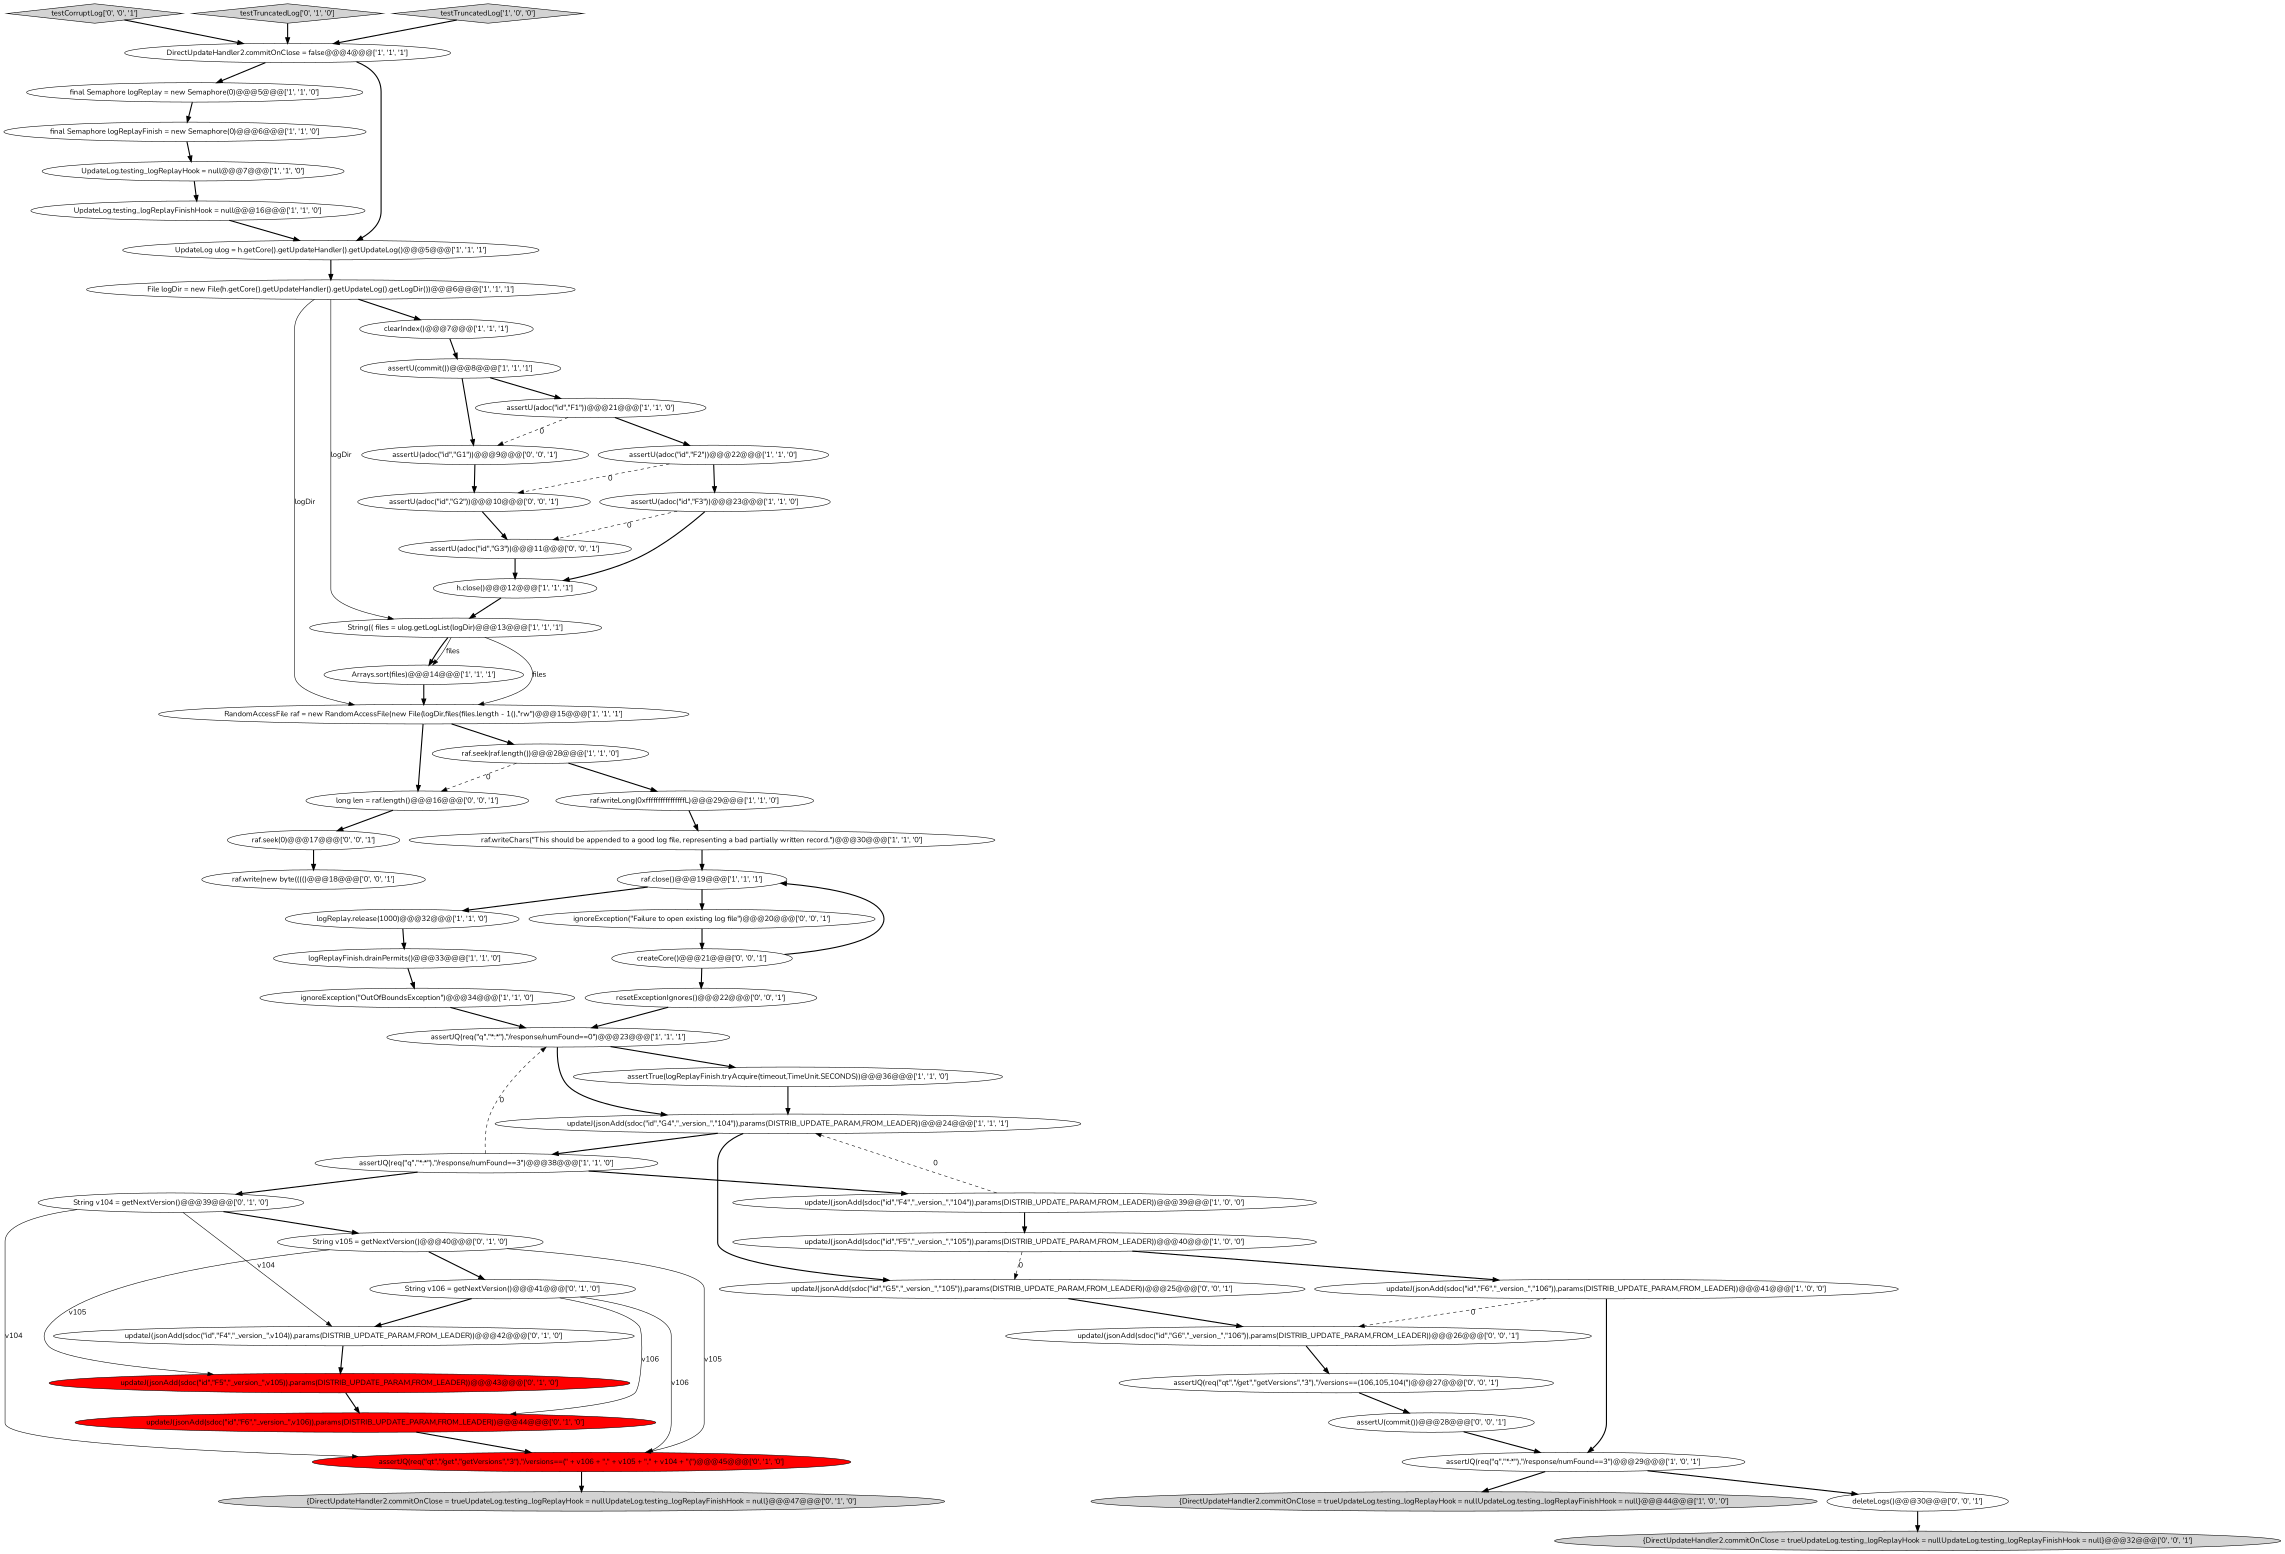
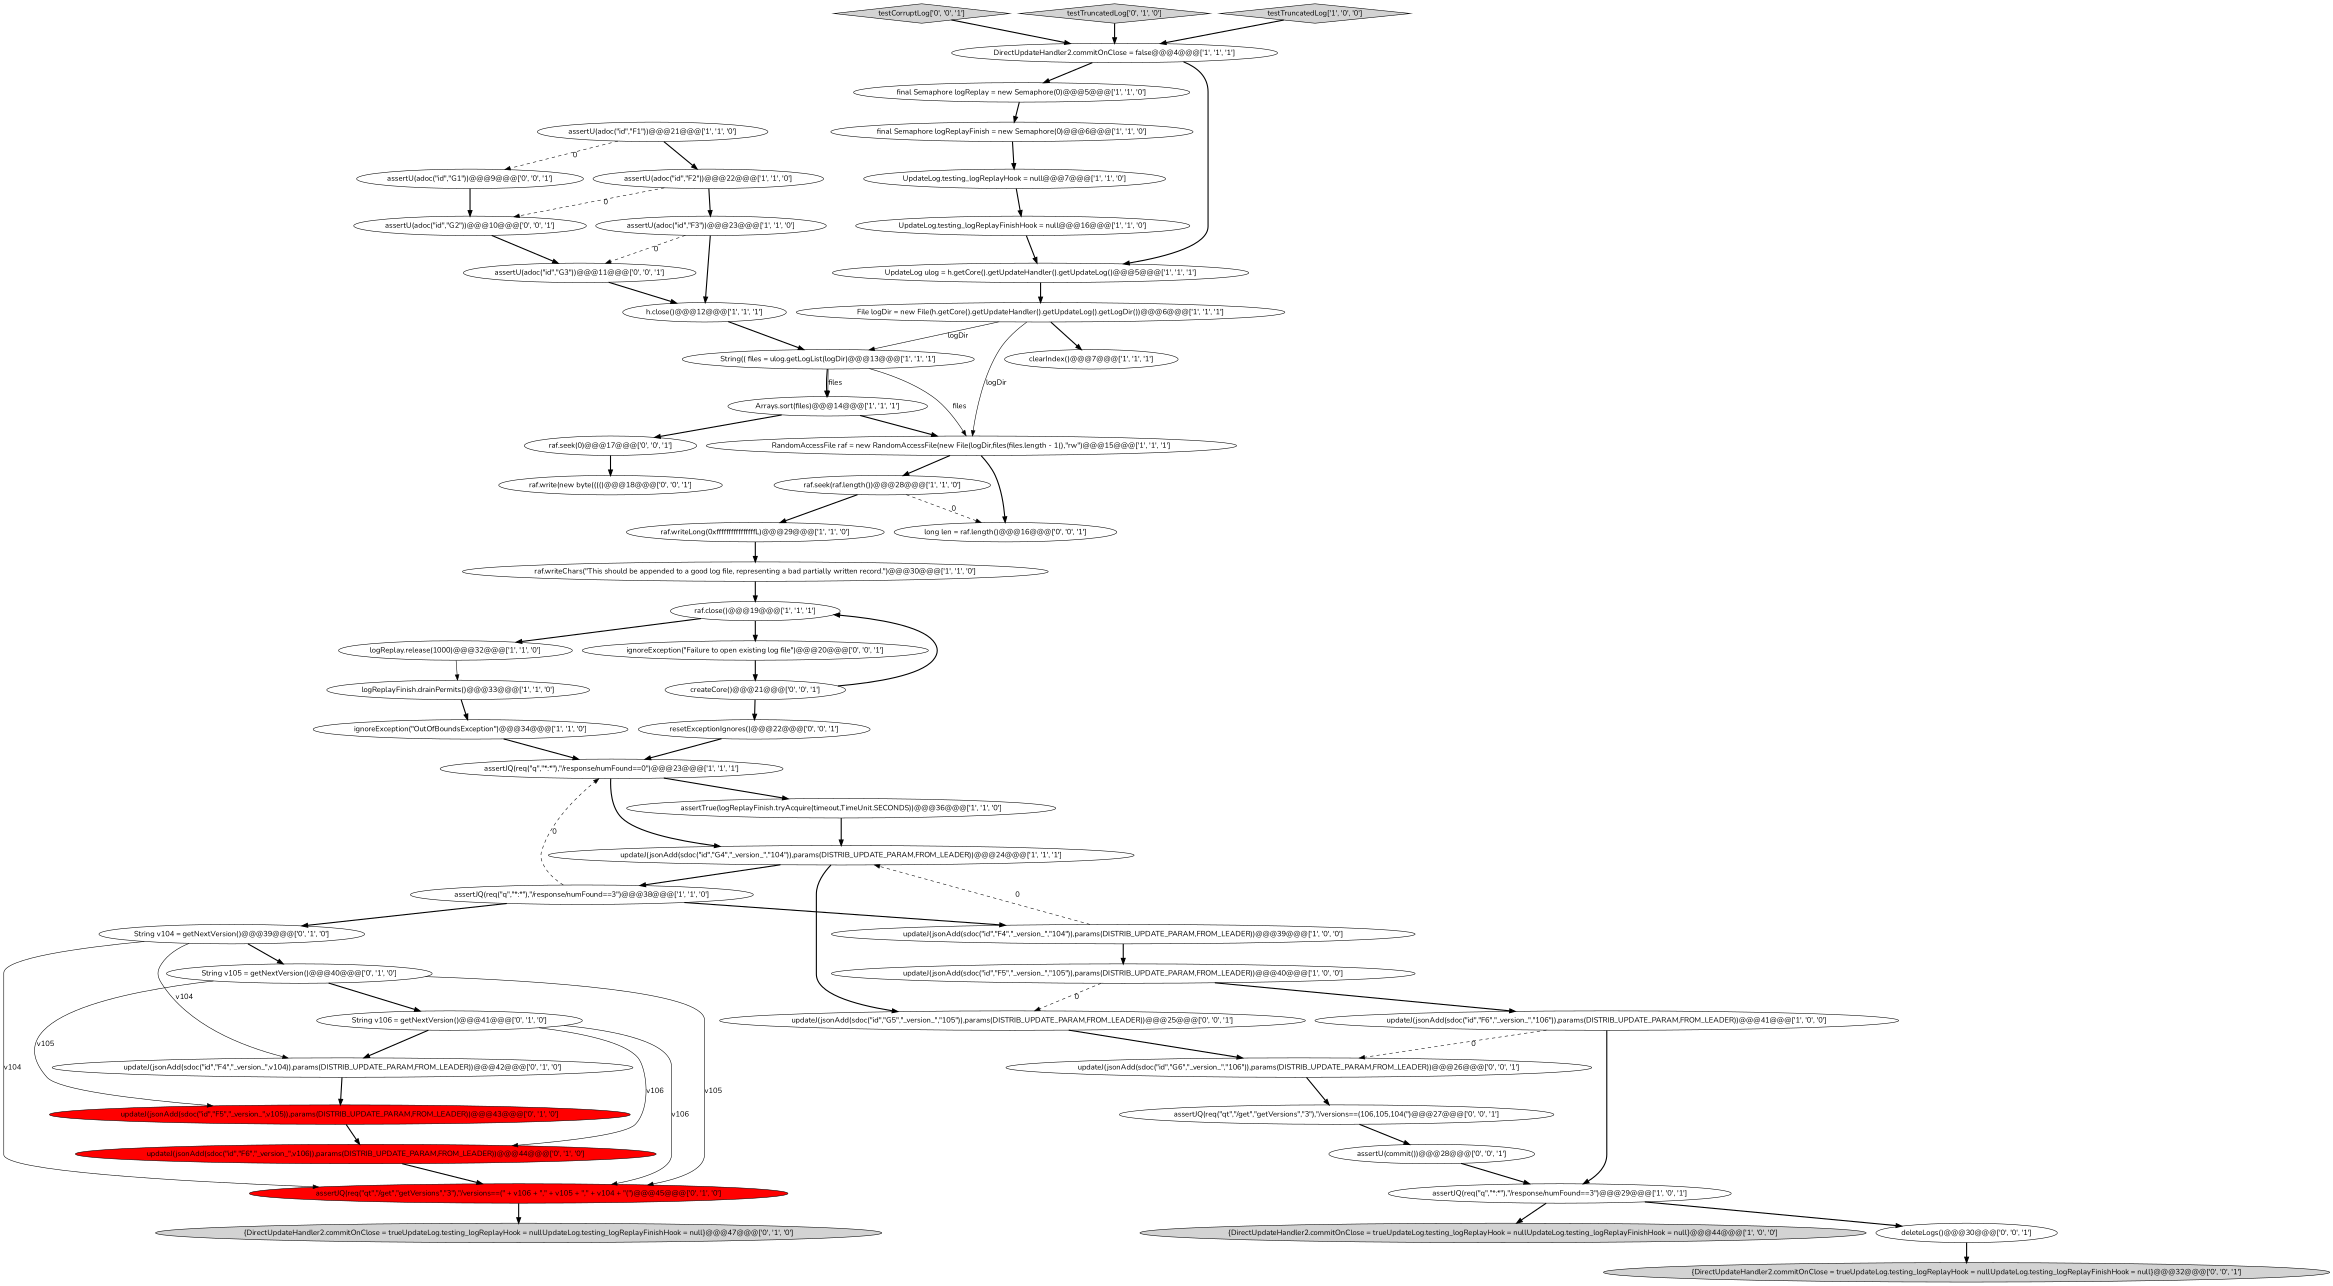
node "assertU(commit())@@@8@@@['1', '1', '1']": removed
edge "long len = raf.length()@@@16@@@['0', '0', '1']" -> "raf.seek(0)@@@17@@@['0', '0', '1']": now "Arrays.sort(files)@@@14@@@['1', '1', '1']" -> "raf.seek(0)@@@17@@@['0', '0', '1']"
edge "logReplay.release(1000)@@@32@@@['1', '1', '0']" -> "logReplayFinish.drainPermits()@@@33@@@['1', '1', '0']": style bold -> solid
